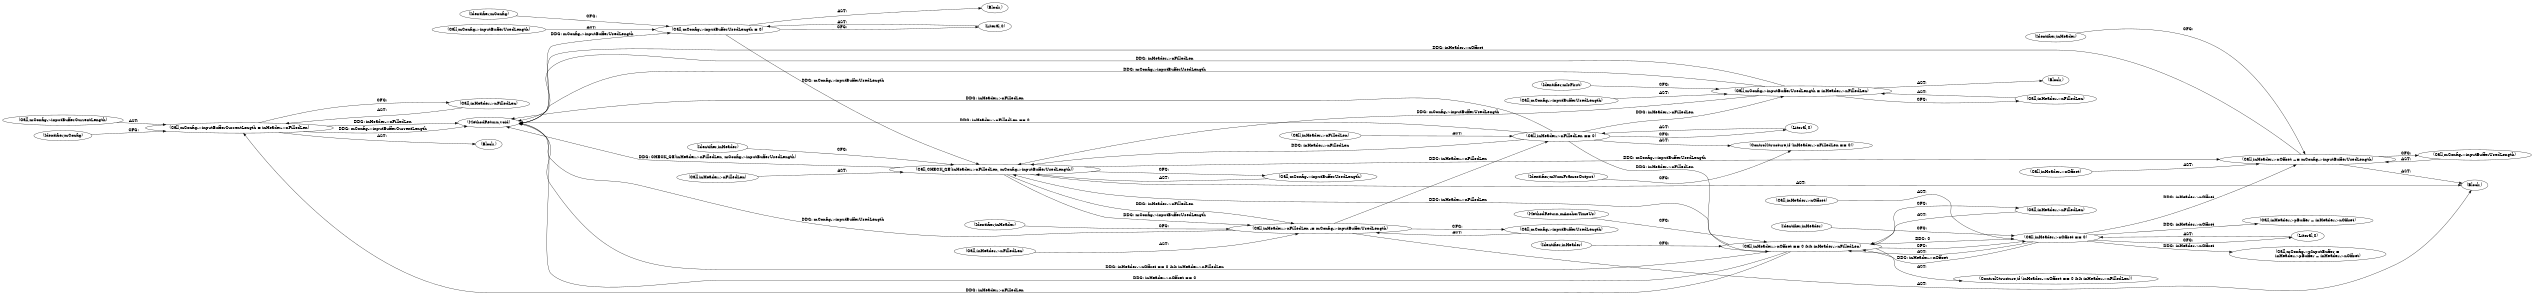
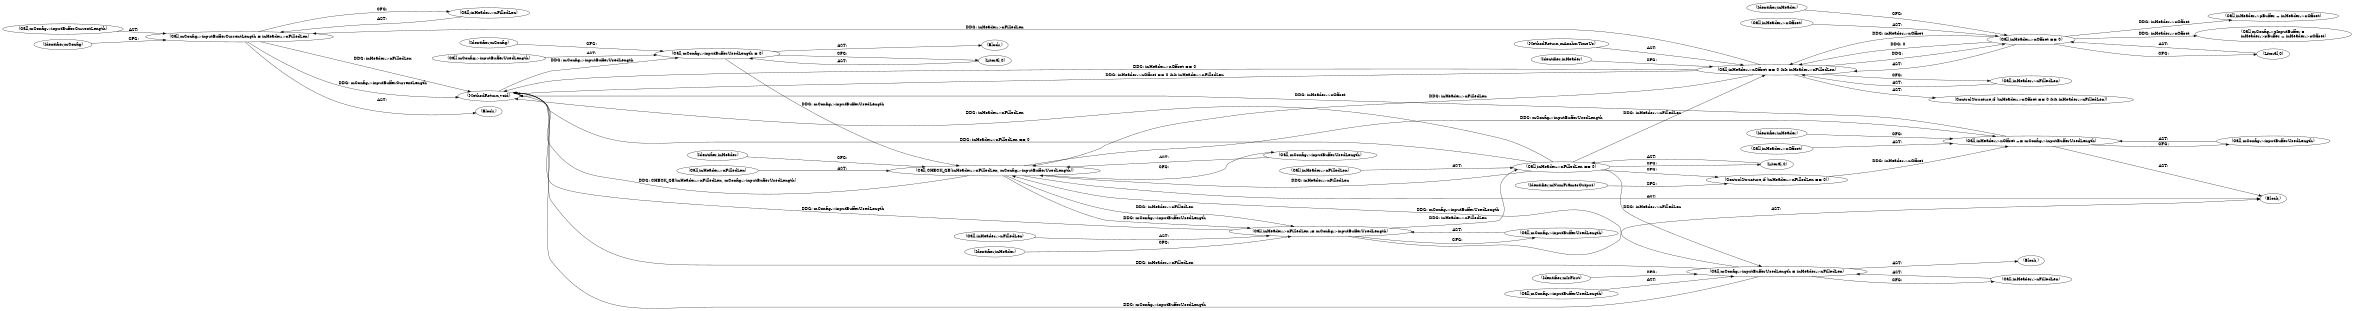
edge "(Call,inHeader->nFilledLen == 0)" -> "(ControlStructure,if (inHeader->nFilledLen == 0))": label "AST: " -> "CFG: "
edge "(Call,inHeader->nOffset == 0)" -> "(Call,inHeader->nOffset += mConfig->inputBufferUsedLength)": now "(ControlStructure,if (inHeader->nFilledLen == 0))" -> "(Call,inHeader->nOffset += mConfig->inputBufferUsedLength)"
edge "(MethodReturn,mAnchorTimeUs)" -> "(Call,inHeader->nOffset == 0 && inHeader->nFilledLen)": label "CFG: " -> "AST: "
edge "(Call,inHeader->nOffset == 0 && inHeader->nFilledLen)" -> "(Call,inHeader->nOffset == 0)": label "CFG: " -> "DDG: "
